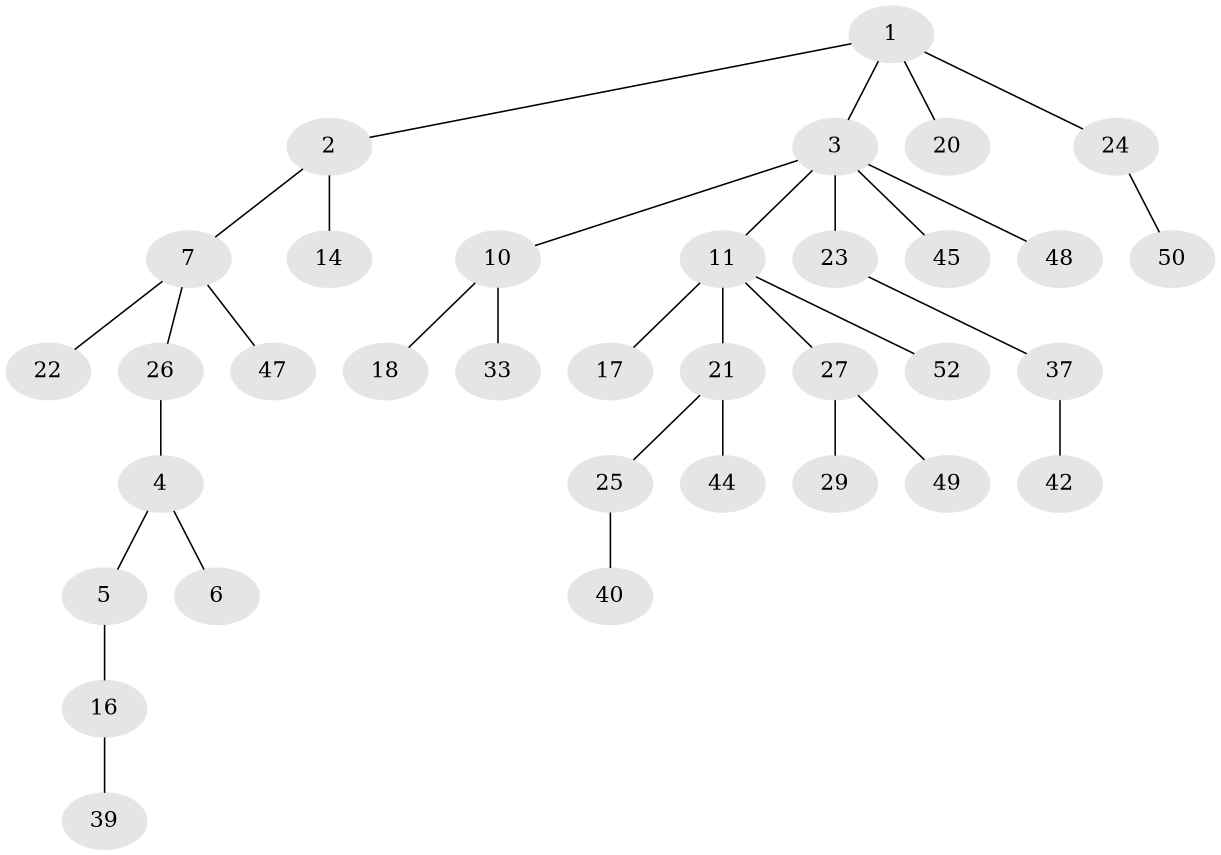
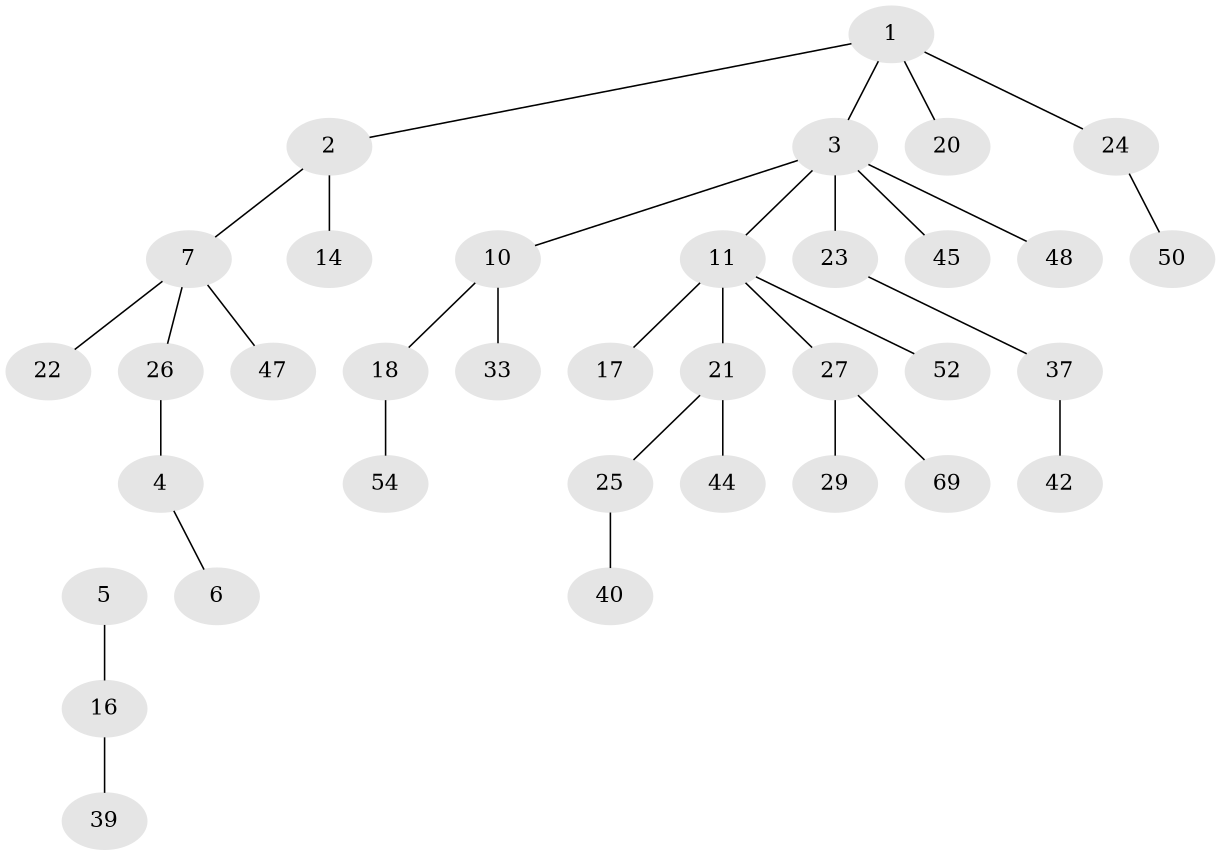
node "54": added
node "49": label "49" -> "69"
edge "4" -- "5": removed
